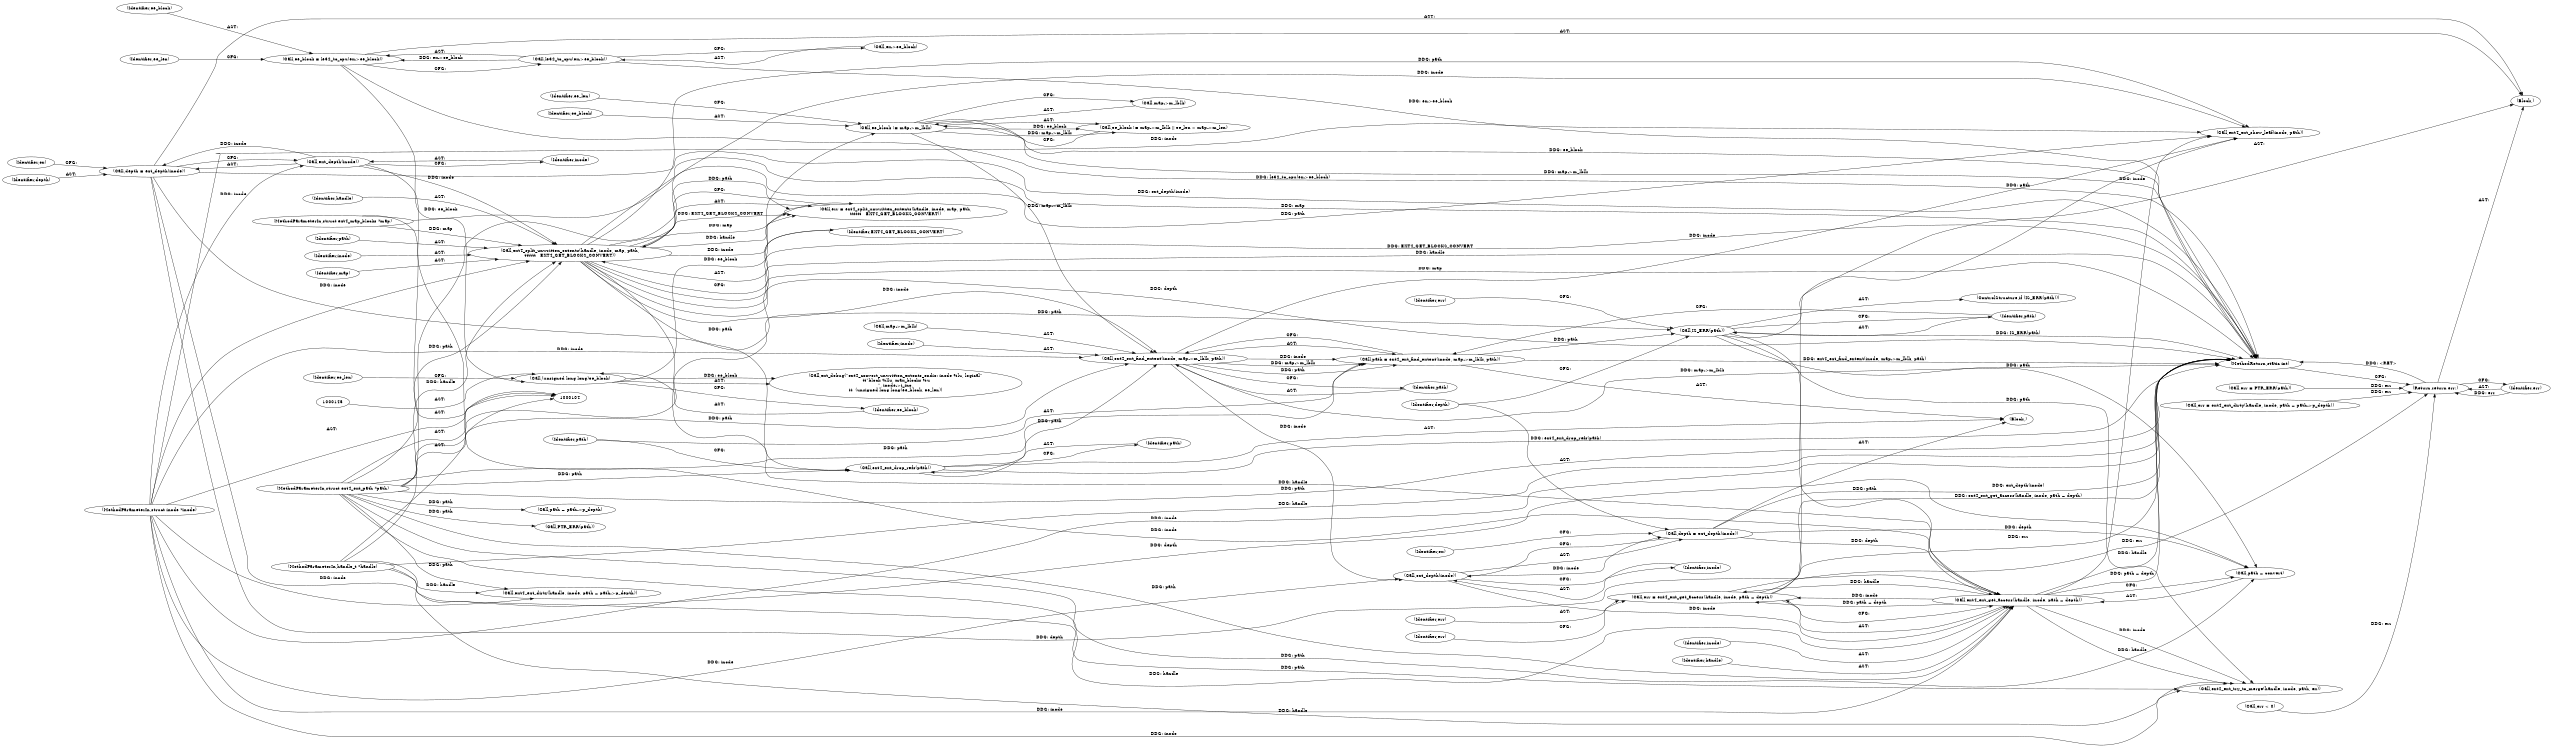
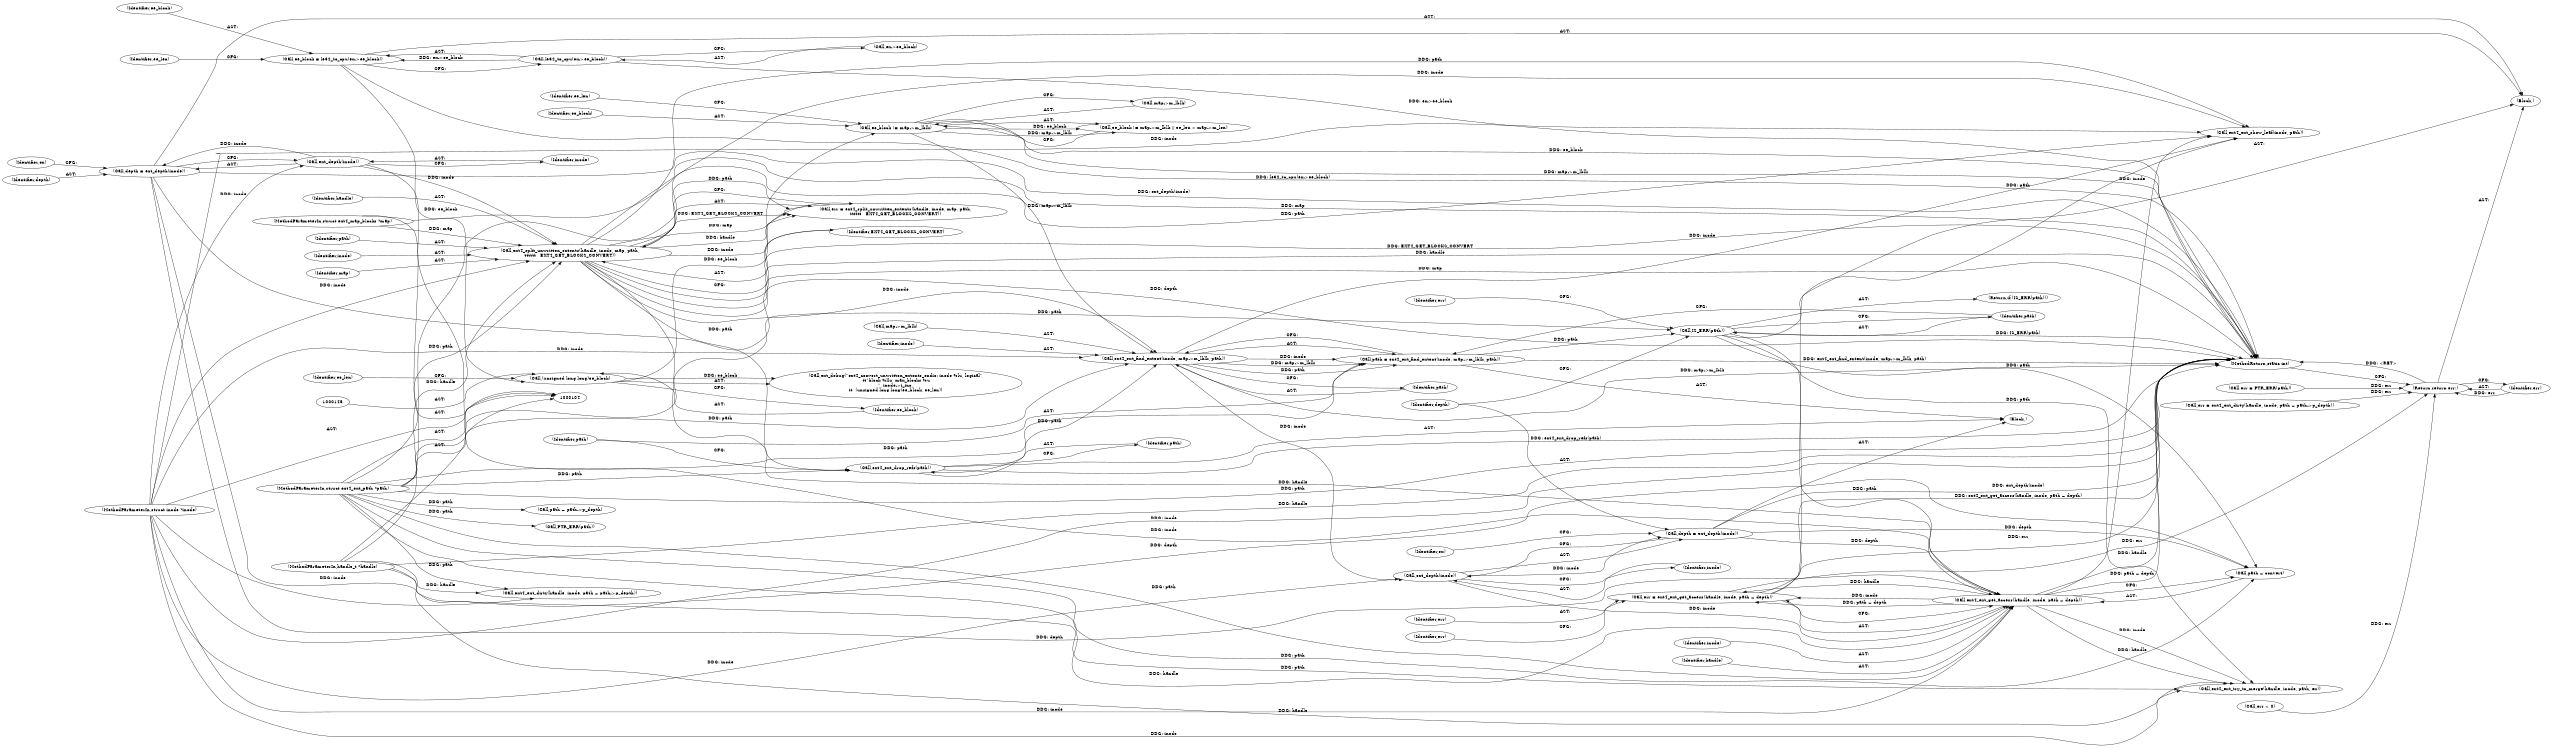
node "(ControlStructure,if (IS_ERR(path)))": label "(ControlStructure,if (IS_ERR(path)))" -> "(Return,if (IS_ERR(path)))"
